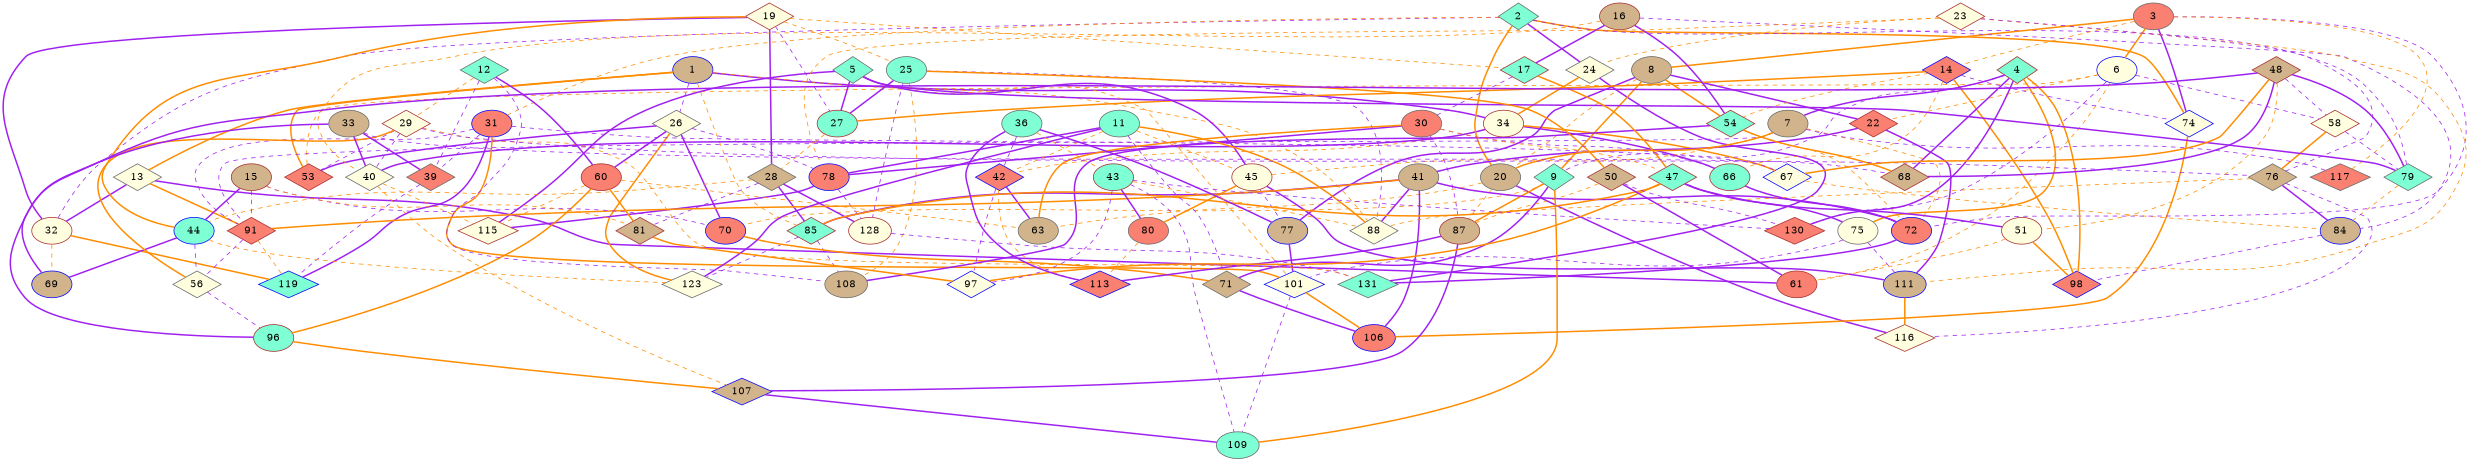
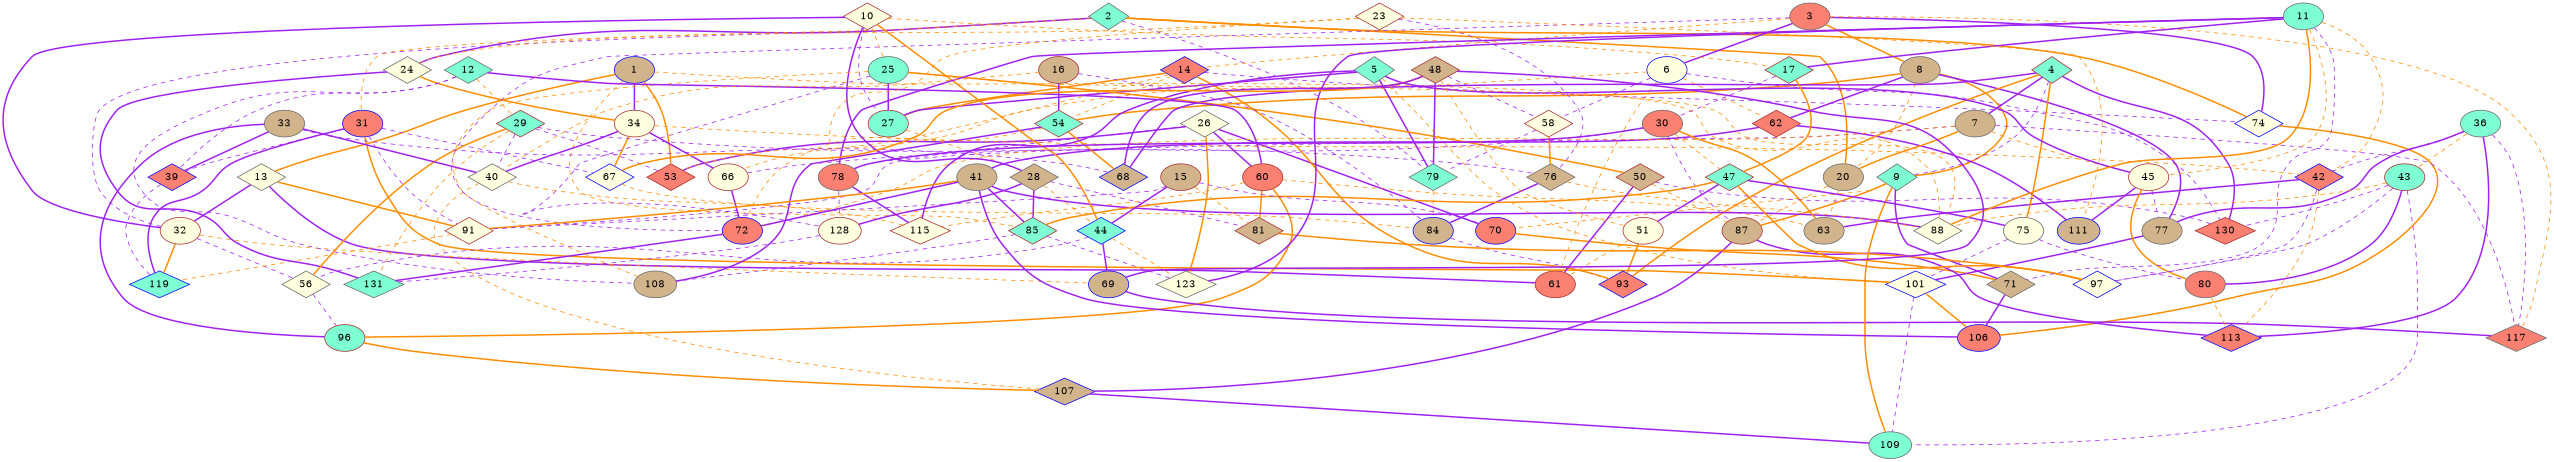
node "19": label "19" -> "10"
edge "16" -- "17": now "11" -- "17"
edge "3" -- "6": color darkorange -> purple
edge "25" -- "88": color purple -> darkorange
edge "1" -- "26": removed
node "29": fillcolor lightyellow -> aquamarine
node "22": label "22" -> "62"
node "39": color gray40 -> blue
node "78": color blue -> gray40
node "66": fillcolor aquamarine -> lightyellow
node "68": color brown -> blue
edge "36" -- "117": added
node "44": shape ellipse -> diamond
node "91": fillcolor salmon -> lightyellow
node "77": color blue -> gray40
edge "75" -- "111": now "75" -- "80"
edge "91" -- "56": now "32" -- "56"
node "98": label "98" -> "93"
edge "69" -- "117": added
node "116": removed
